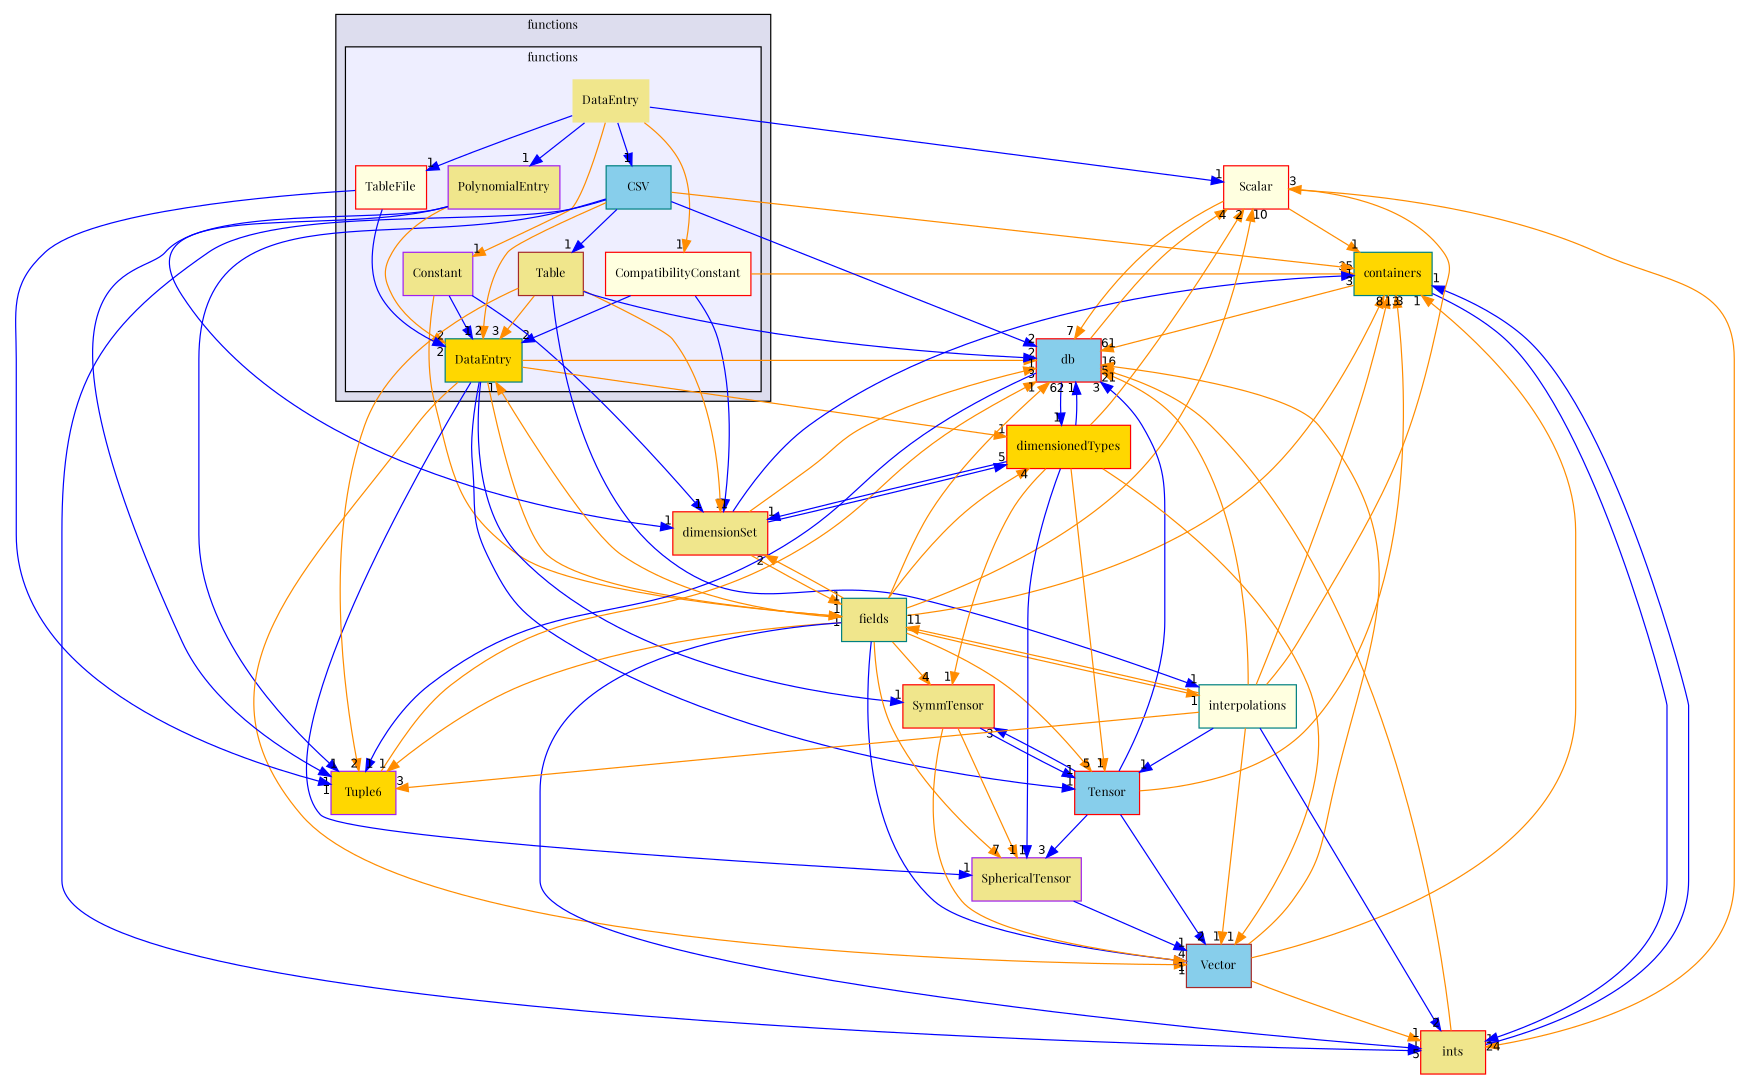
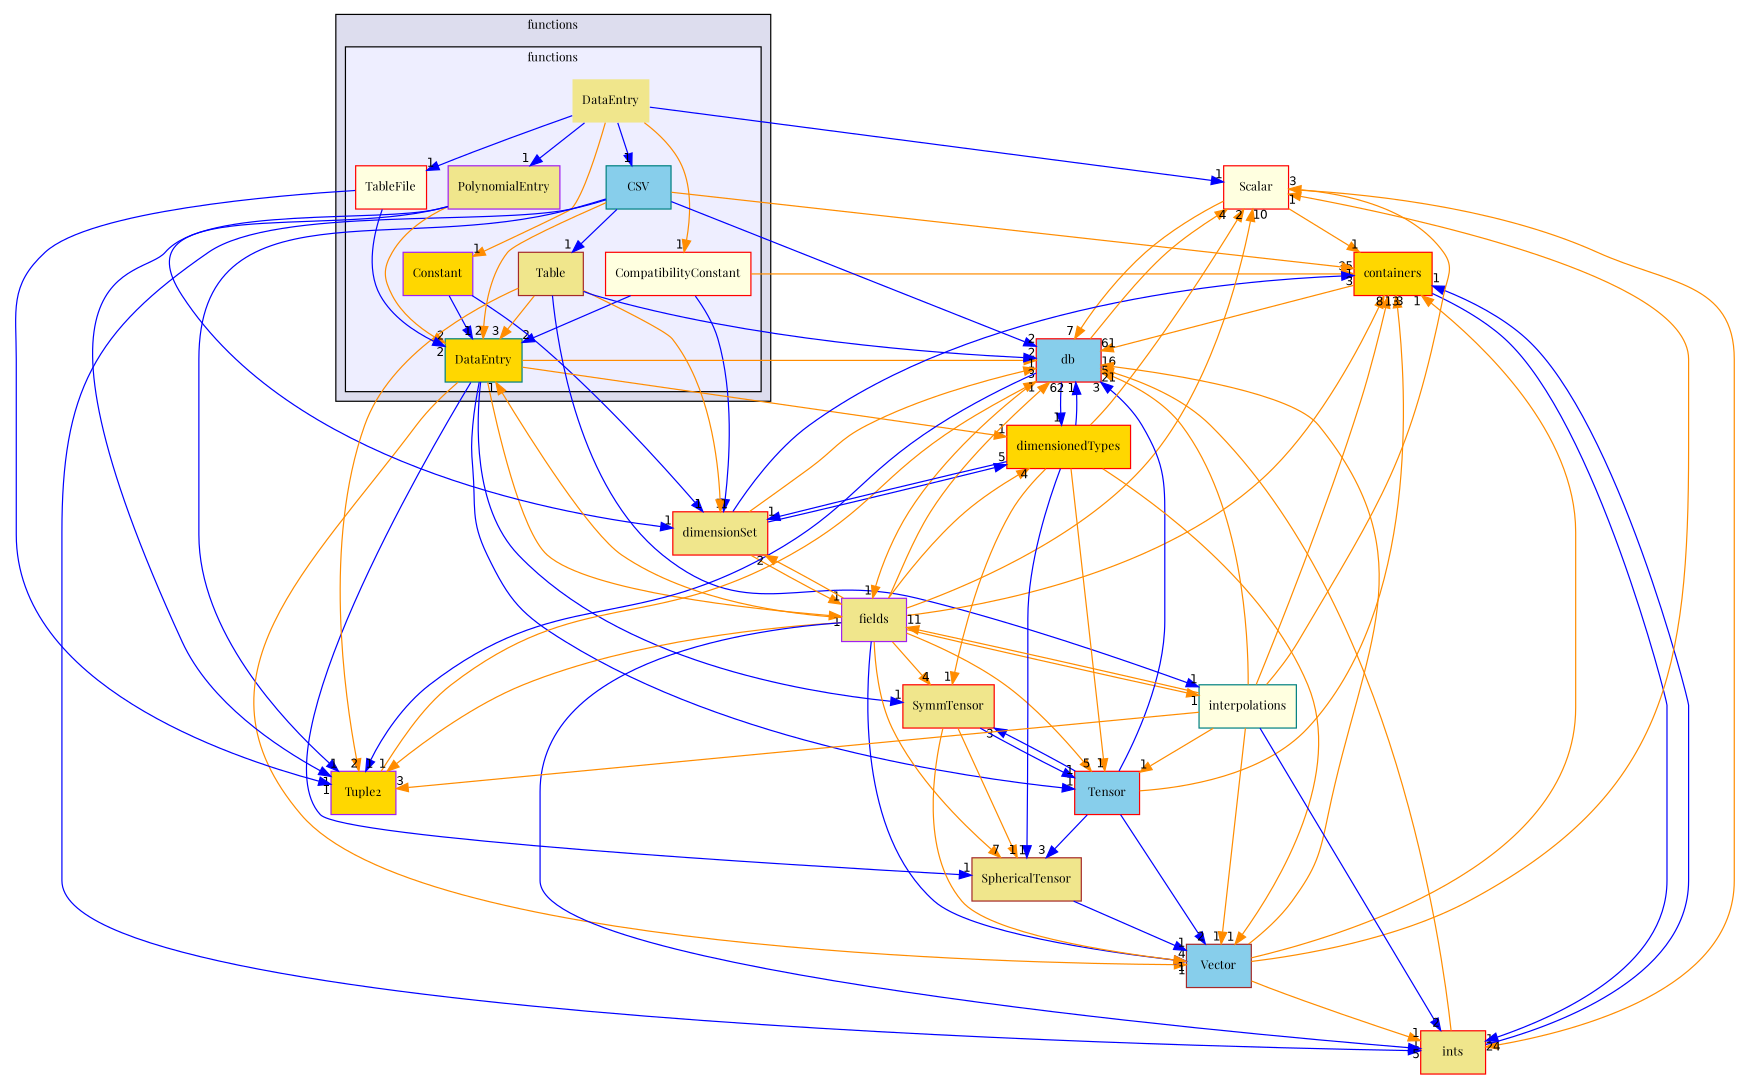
node "Constant": fillcolor khaki -> gold
node "containers": color teal -> red
edge "Constant" -> "fields": now "db" -> "fields"
edge "Vector" -> "Scalar": added
node "fields": color teal -> purple
edge "interpolations" -> "Tensor": color blue -> darkorange
node "Tuple6": label "Tuple6" -> "Tuple2"
node "SphericalTensor": color purple -> brown
